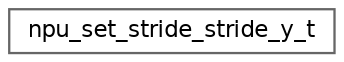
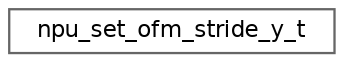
node "npu_set_stride_stride_y_t": label "npu_set_stride_stride_y_t" -> "npu_set_ofm_stride_y_t"
